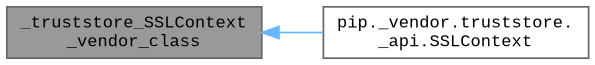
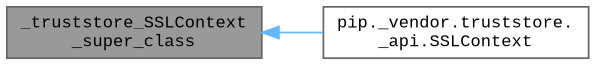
node "_truststore_SSLContext _vendor_class": label "_truststore_SSLContext _vendor_class" -> "_truststore_SSLContext _super_class"
